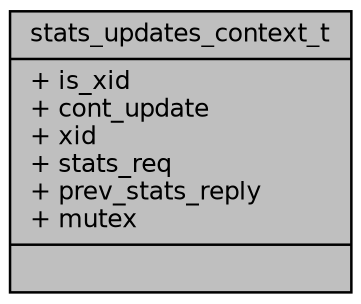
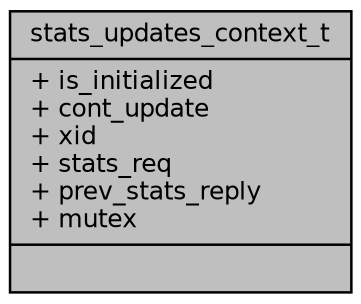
node "stats_updates_context_t": text "+ is_xid" -> "+ is_initialized"
